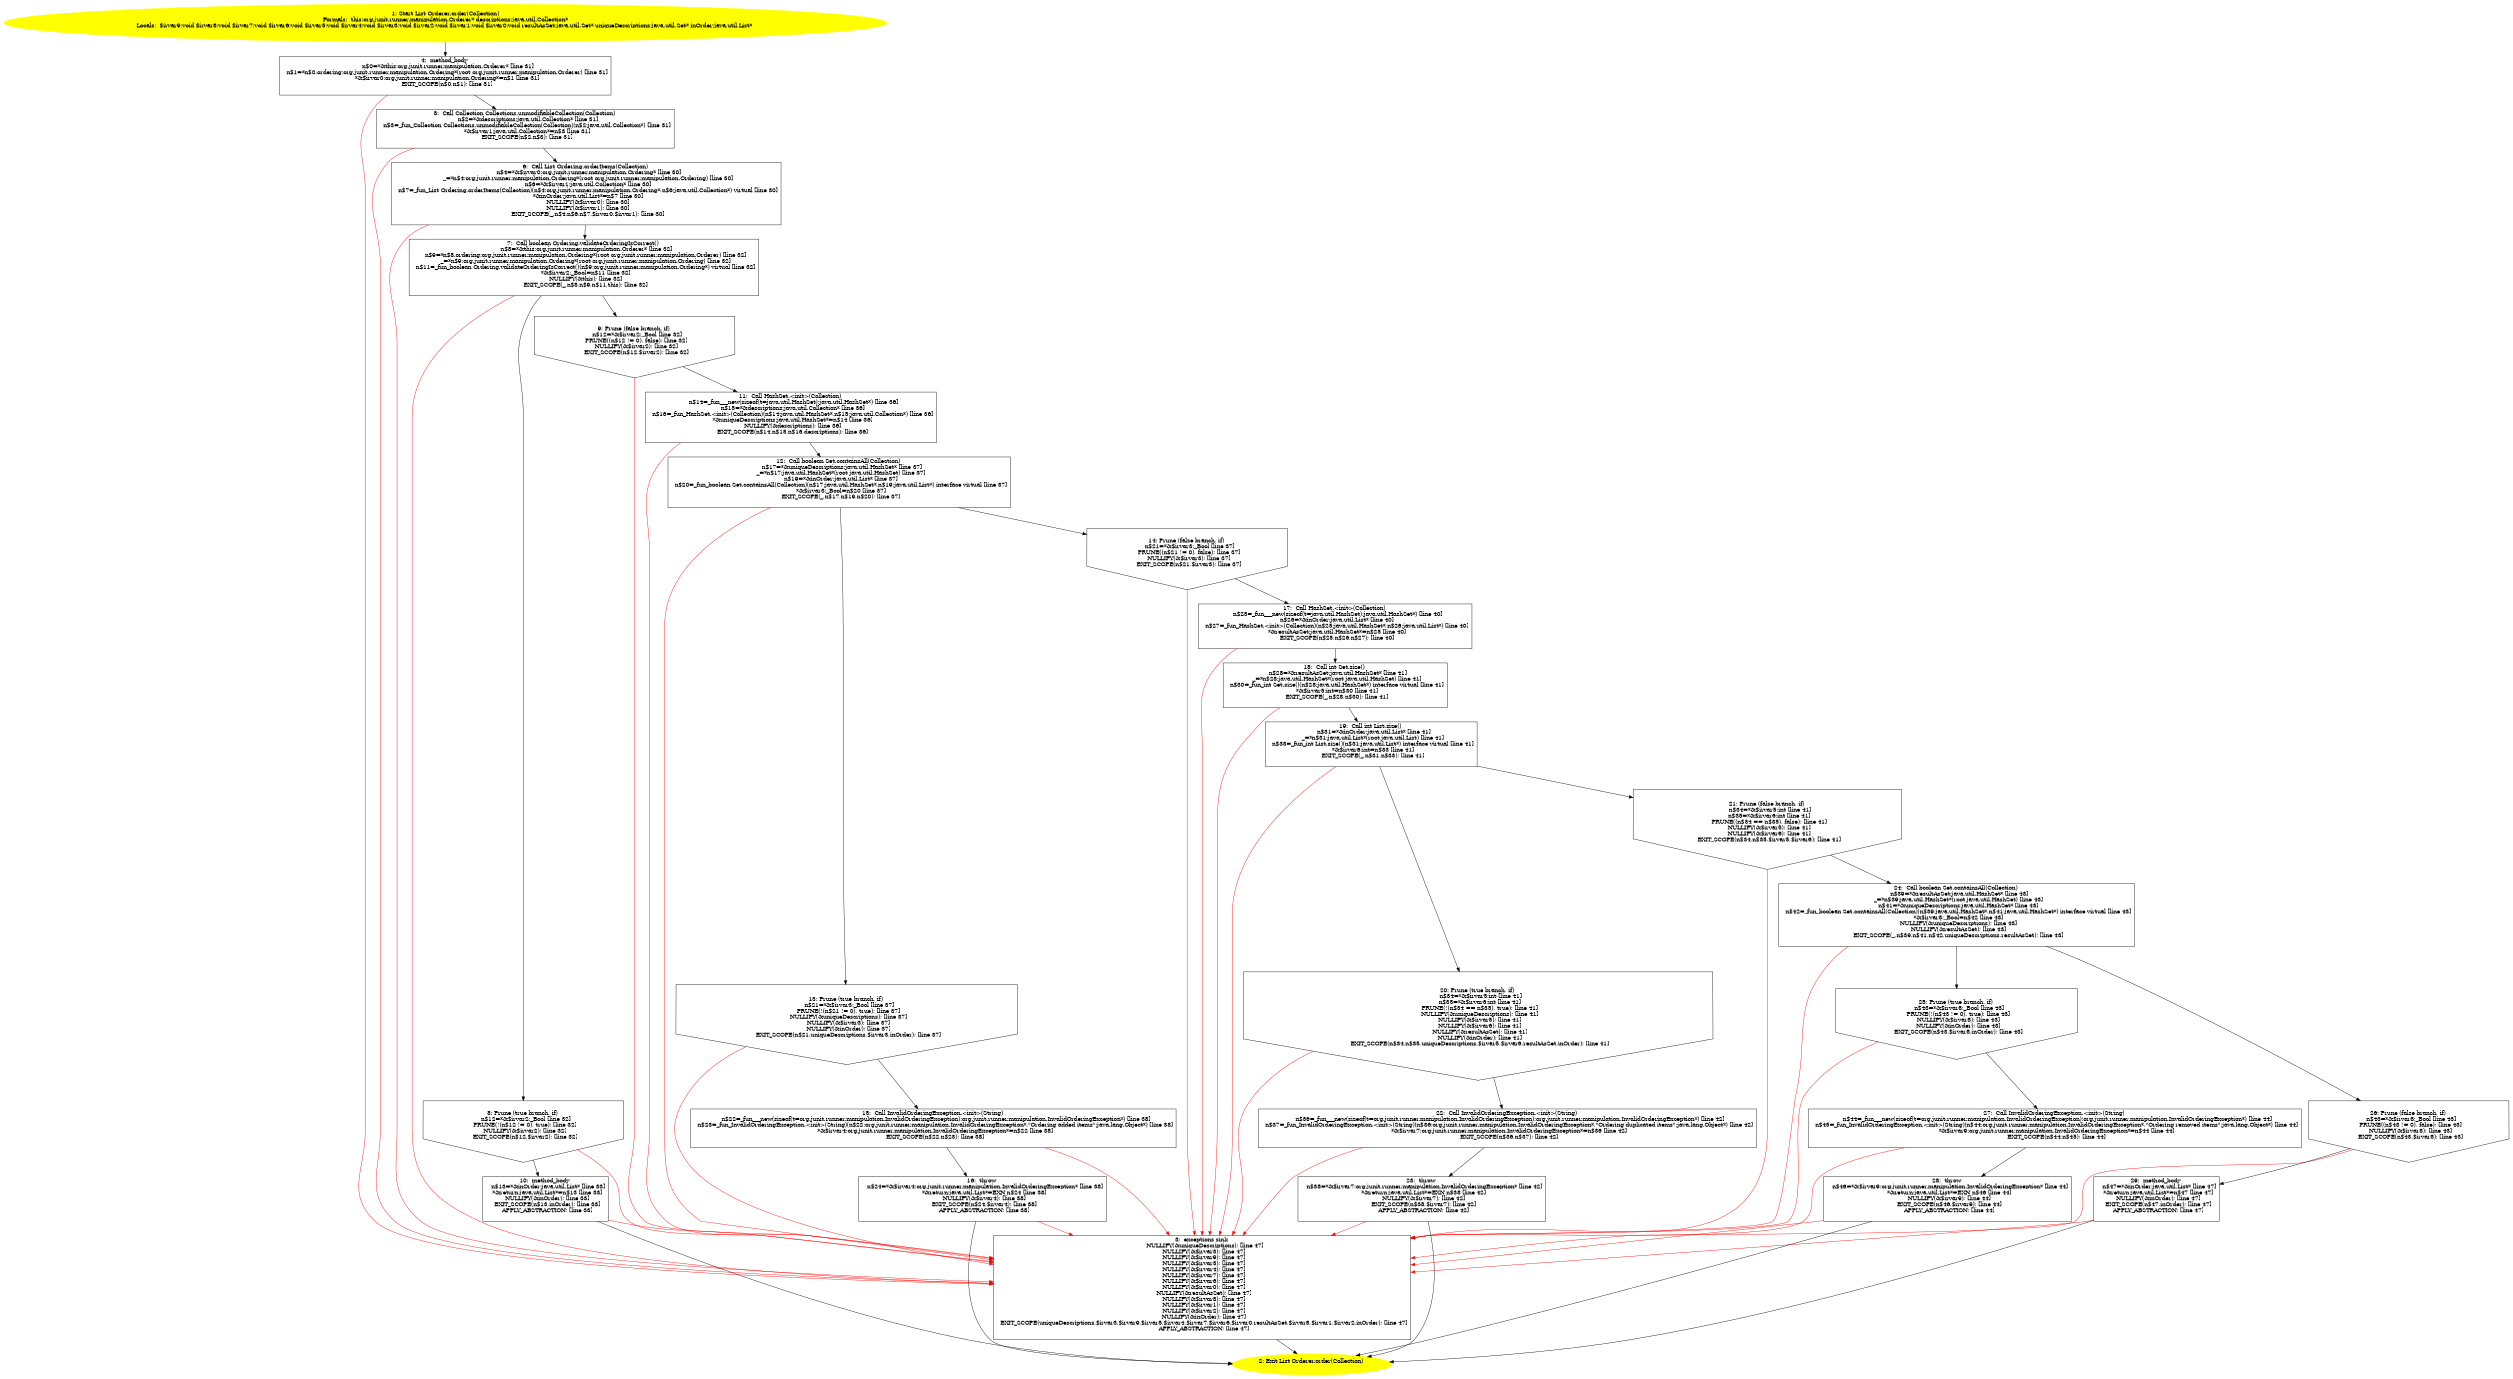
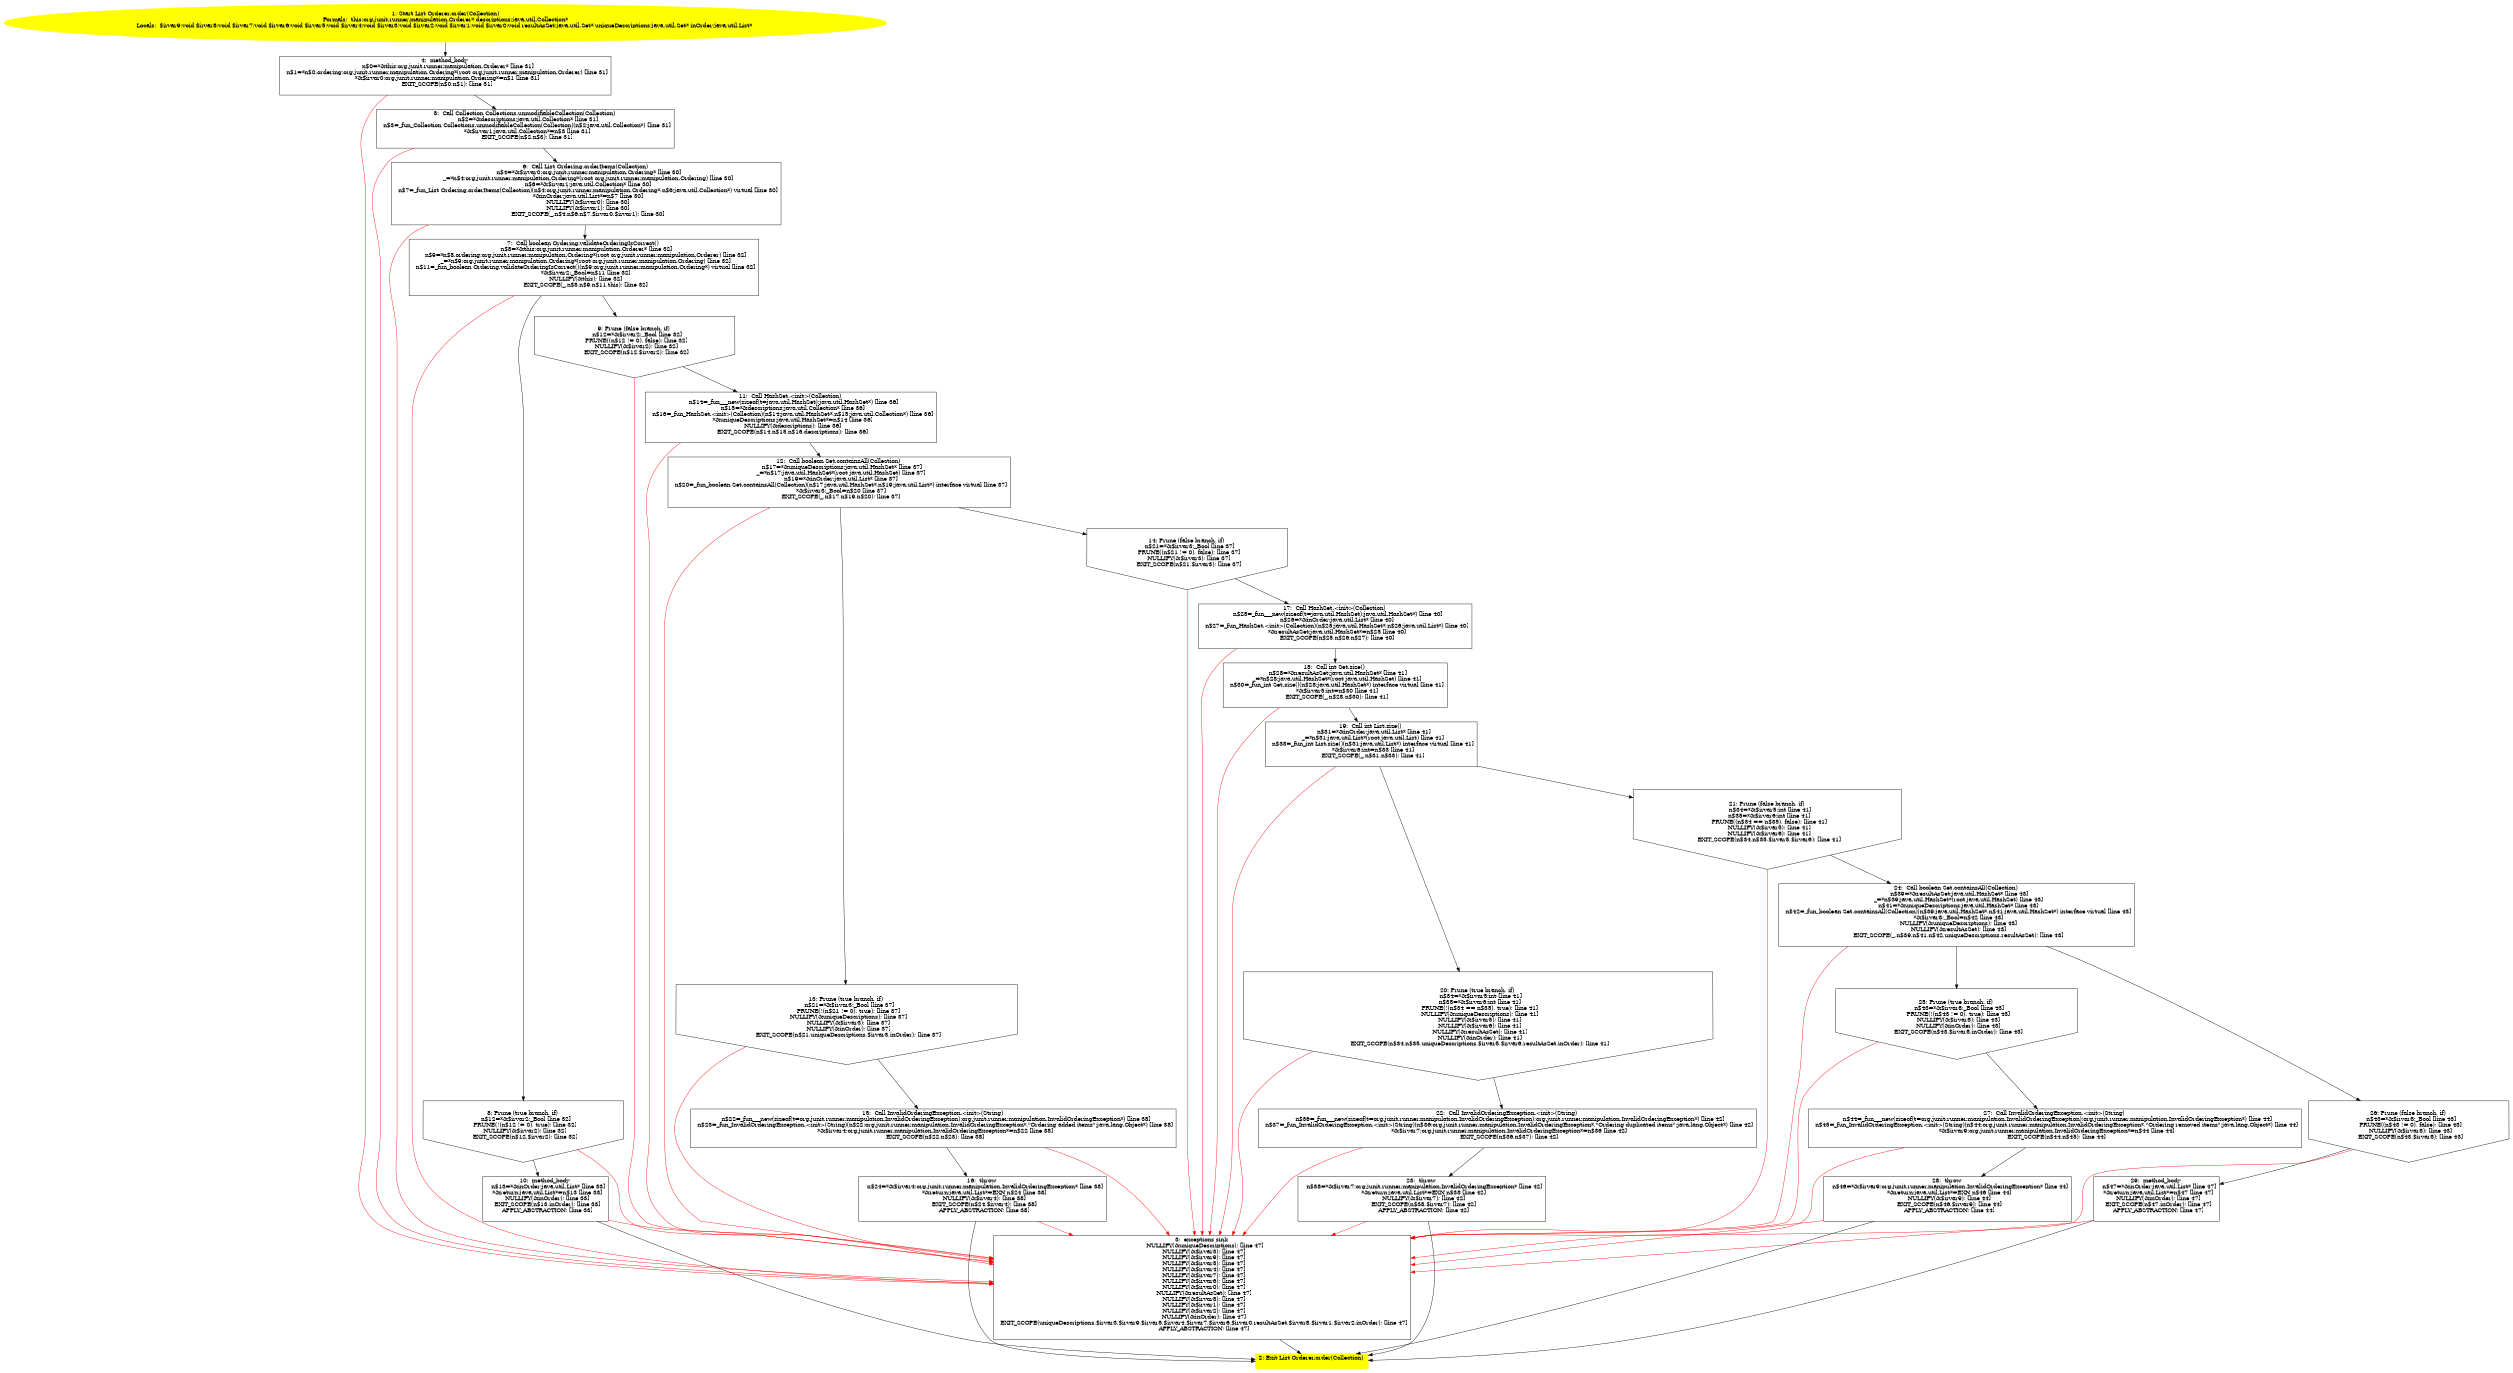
node "2: Exit List Orderer.order(Collection)": shape ellipse -> box
